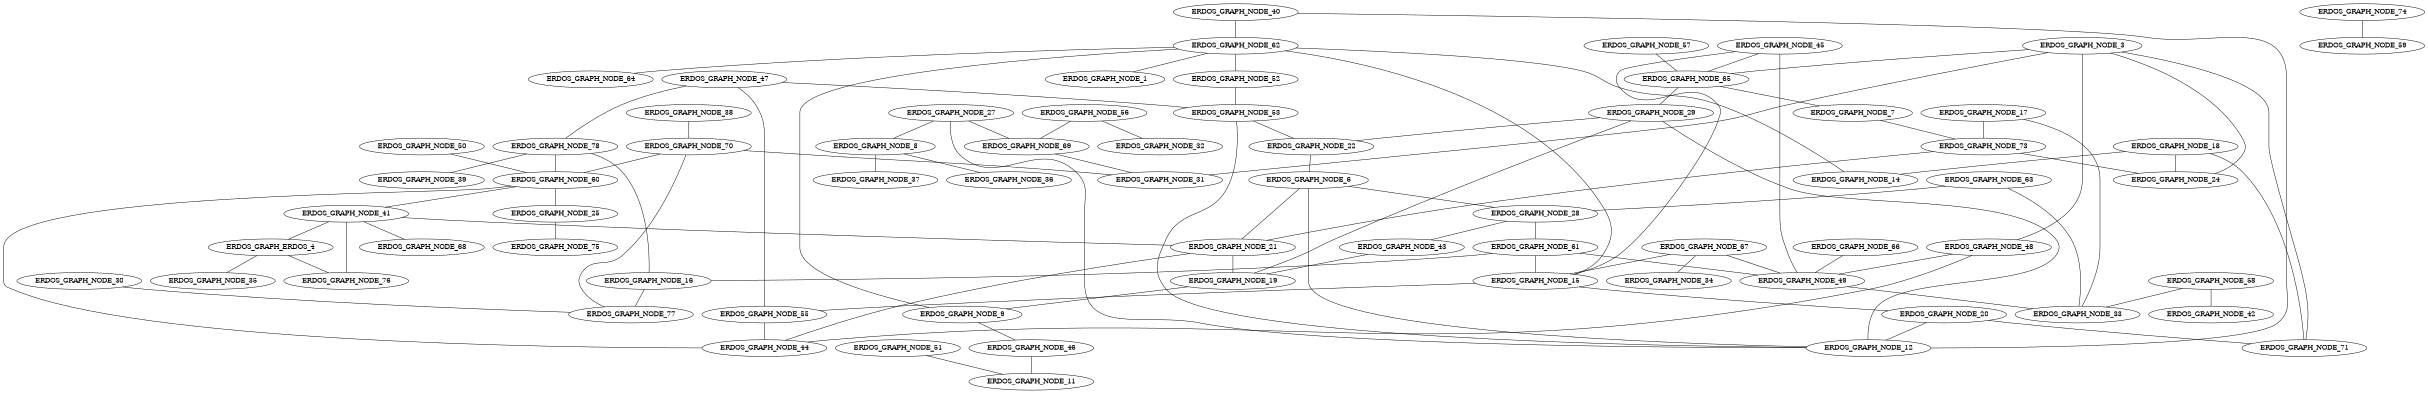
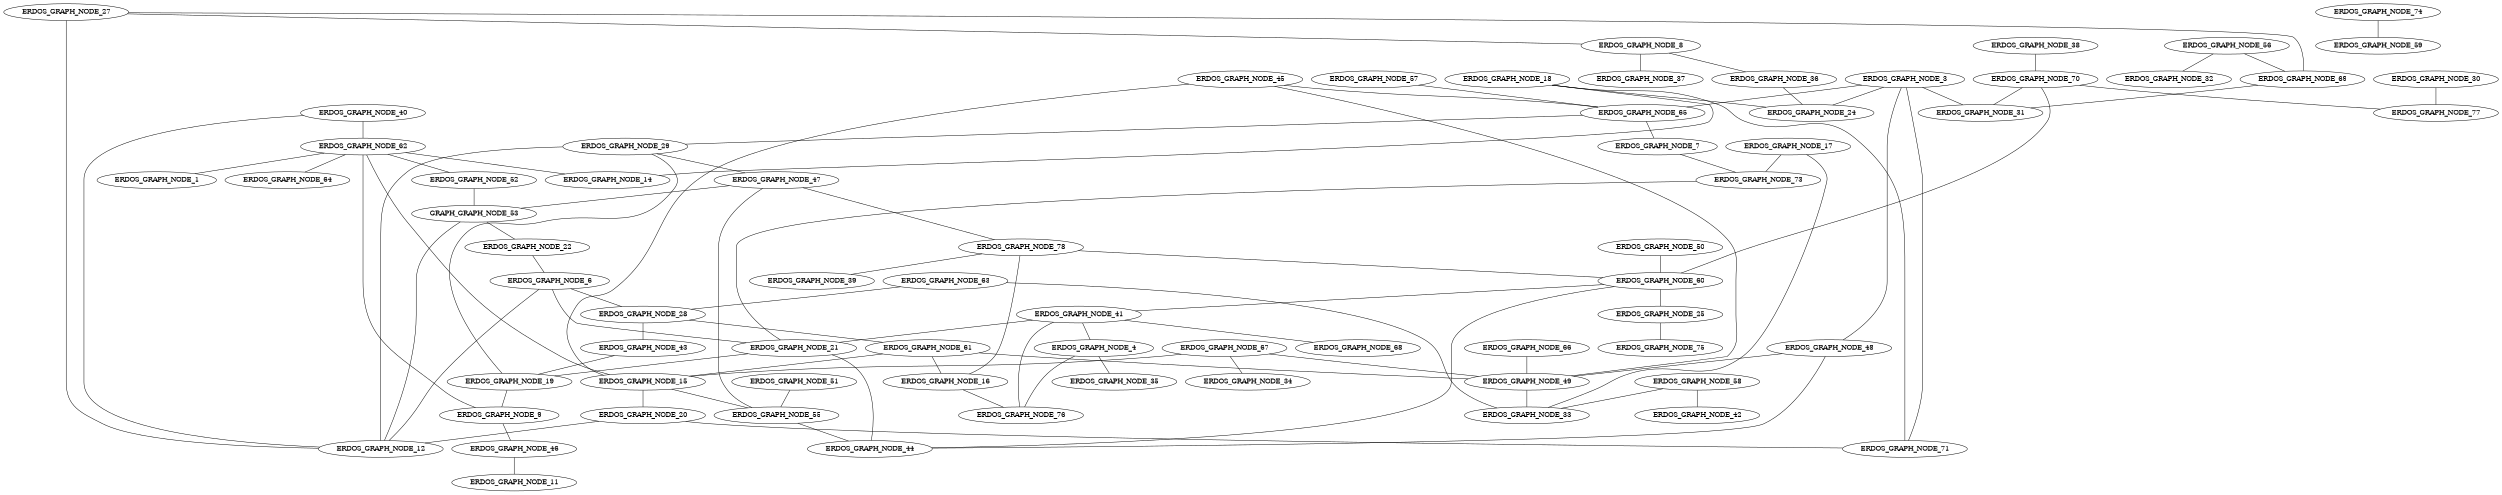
node "ERDOS_GRAPH_NODE_53": label "ERDOS_GRAPH_NODE_53" -> "GRAPH_GRAPH_NODE_53"
edge "ERDOS_GRAPH_NODE_29" -- "ERDOS_GRAPH_NODE_22": now "ERDOS_GRAPH_NODE_29" -- "ERDOS_GRAPH_NODE_47"
edge "ERDOS_GRAPH_NODE_73" -- "ERDOS_GRAPH_NODE_24": now "ERDOS_GRAPH_NODE_36" -- "ERDOS_GRAPH_NODE_24"
node "ERDOS_GRAPH_ERDOS_4": label "ERDOS_GRAPH_ERDOS_4" -> "ERDOS_GRAPH_NODE_4"
edge "ERDOS_GRAPH_NODE_16" -- "ERDOS_GRAPH_NODE_77": now "ERDOS_GRAPH_NODE_16" -- "ERDOS_GRAPH_NODE_76"
edge "ERDOS_GRAPH_NODE_51" -- "ERDOS_GRAPH_NODE_11": now "ERDOS_GRAPH_NODE_51" -- "ERDOS_GRAPH_NODE_55"
